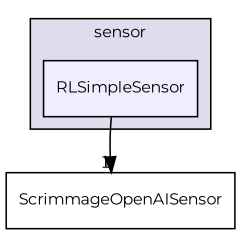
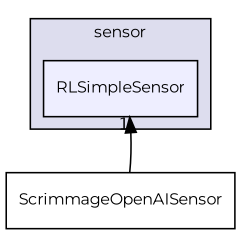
edge "RLSimpleSensor" -> "ScrimmageOpenAISensor": reversed
